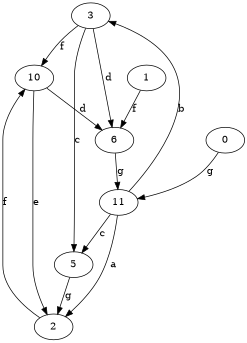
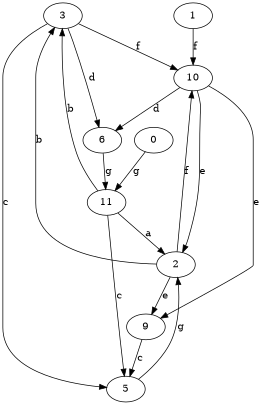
edge "1" -> "6": now "1" -> "10"
edge "2" -> "3": added, label "b"
node "9": added
